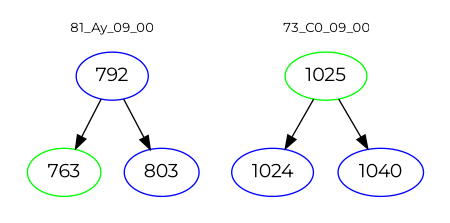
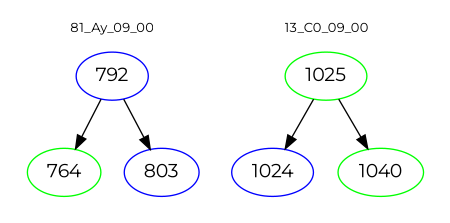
cluster "73_C0_09_00": label "73_C0_09_00" -> "13_C0_09_00"
node "763": label "763" -> "764"
node "1040": color blue -> green
